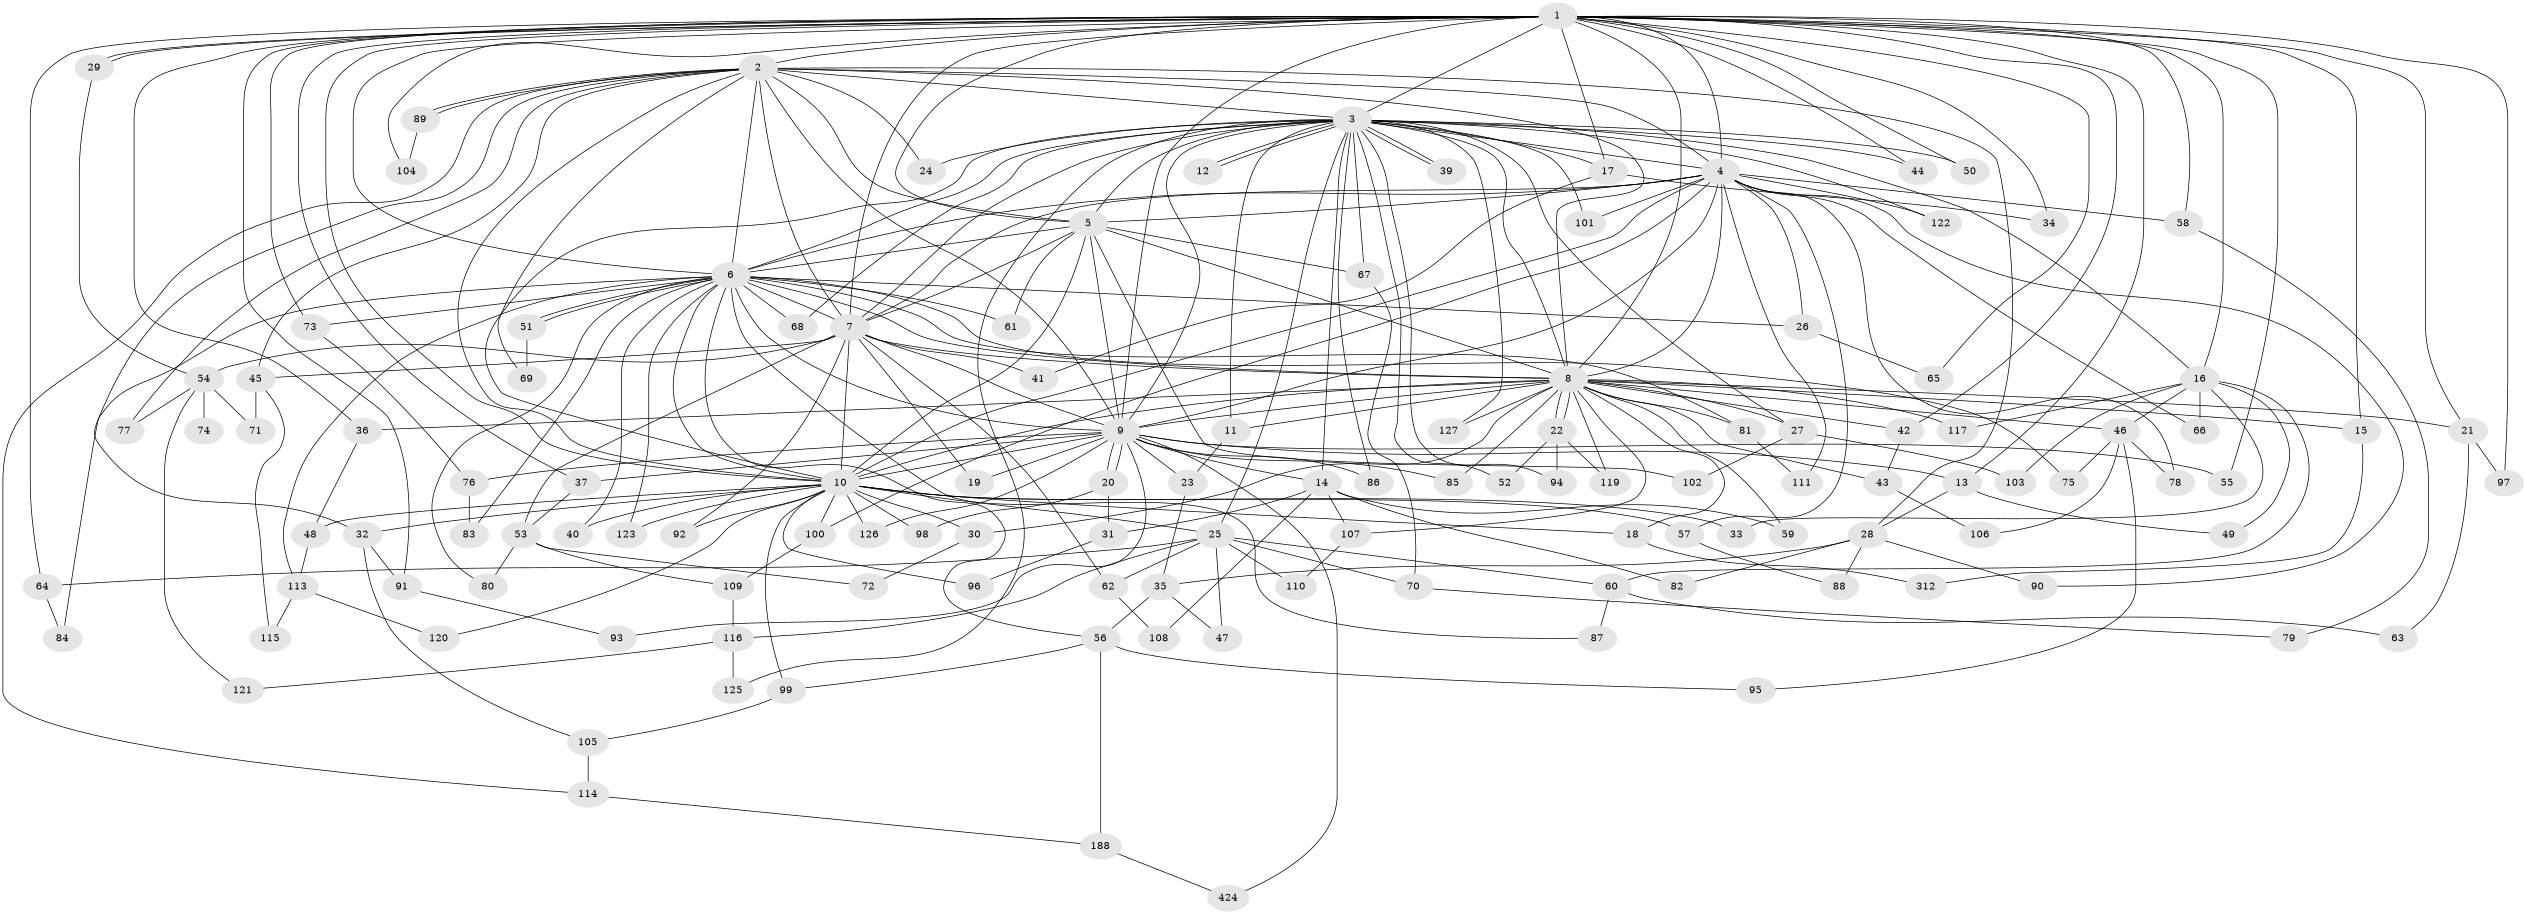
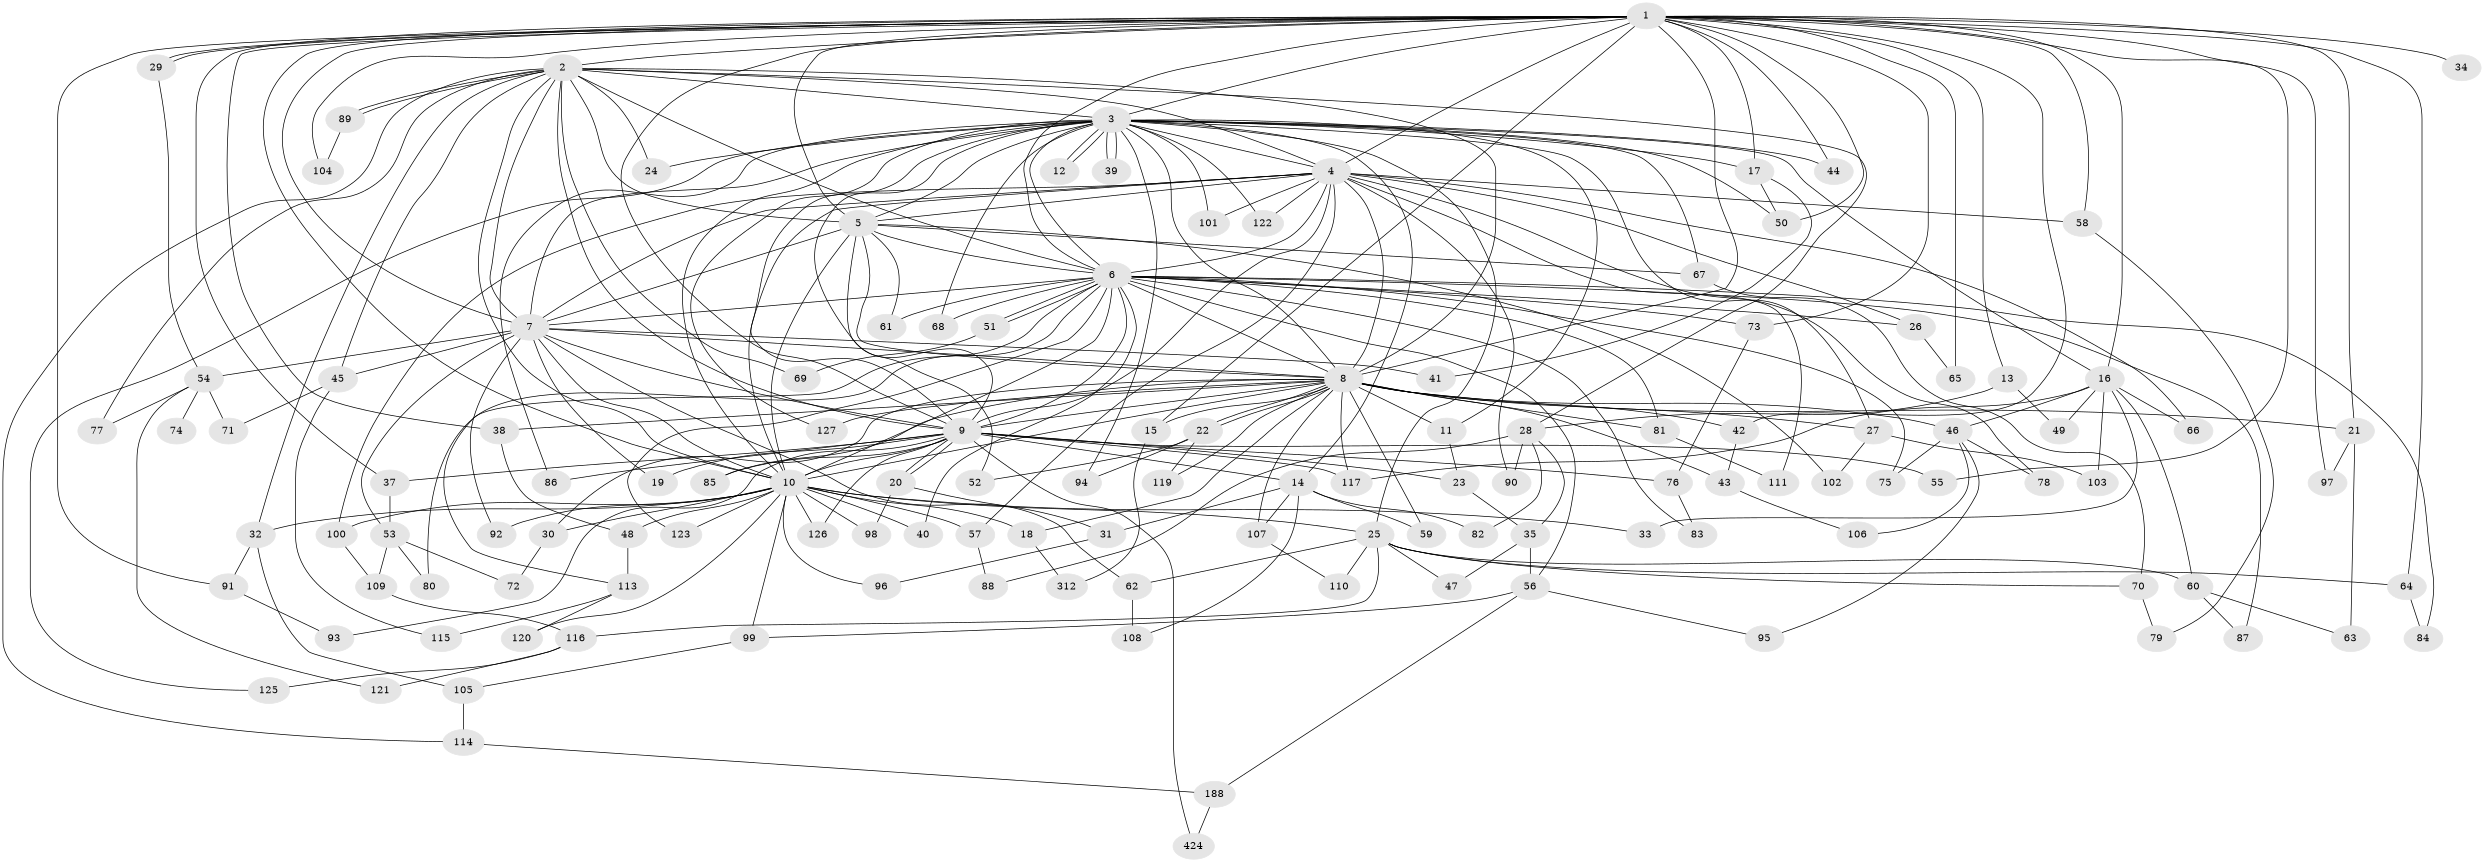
edge "17" -- "34": now "17" -- "50"
node "36": label "36" -> "38"
edge "9" -- "13": now "9" -- "117"
